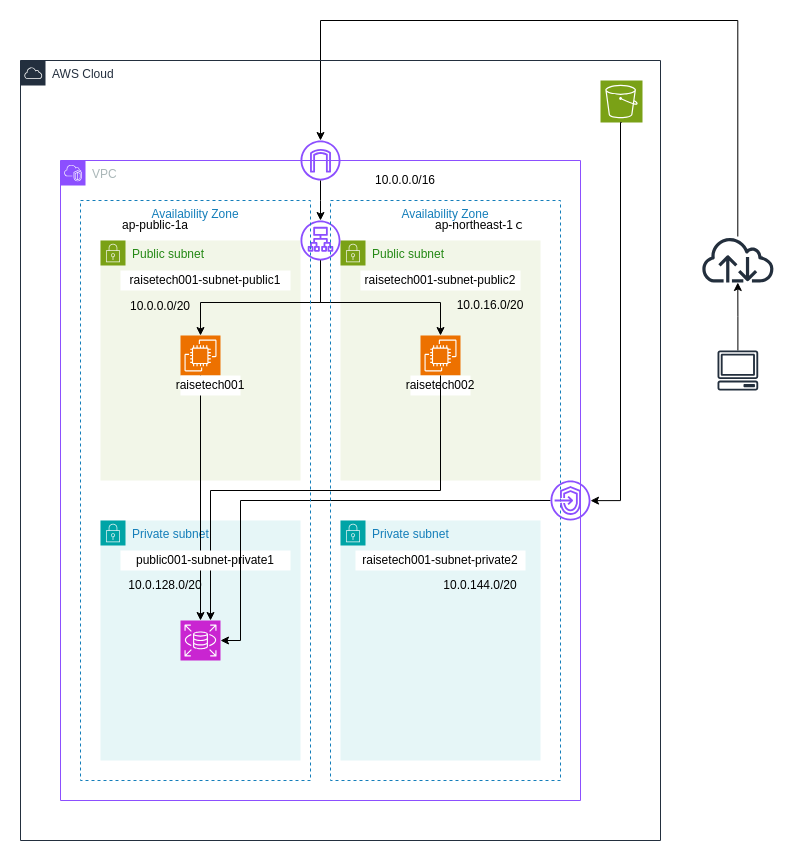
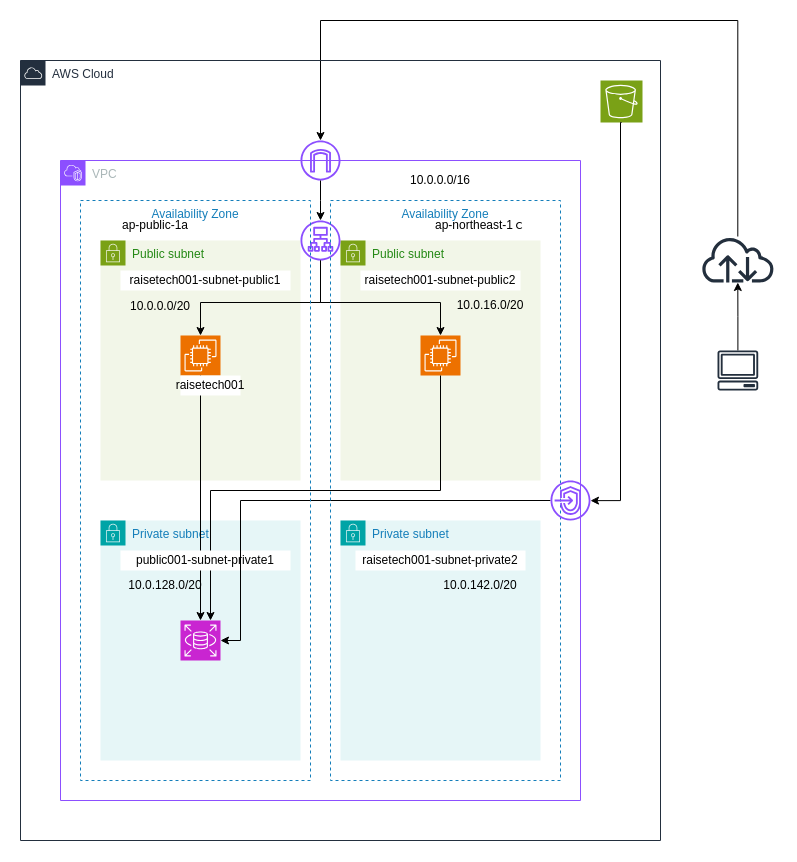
node "10.0.0.0/16": moved (406, 181) -> (441, 181)
node "raisetech002": removed
node "10.0.144.0/20": label "10.0.144.0/20" -> "10.0.142.0/20"
